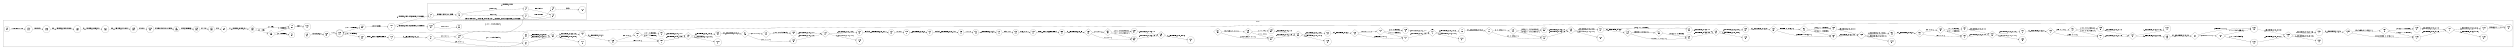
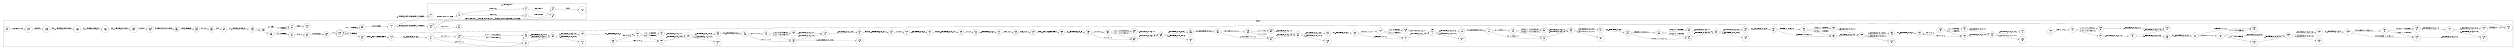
cluster "__VERIFIER_assert()": label "__VERIFIER_assert()" -> "__VERIFIER_main()"
edge "N1 6" -> "N2 5": now "N24 87" -> "N2 5"
cluster "main()": label "main()" -> "assert()"
edge "N74 37" -> "N77 33": now "N76 35" -> "N77 33"
edge "N87 24" -> "N88 23": reversed
node "N56 55": added
edge "N92 19" -> "N93 18": removed, label "int __CPAchecker_TMP_12;"
edge "N102 10" -> "N103 8": now "N100 11" -> "N103 8"
edge "N25 86" -> "N4 4": now "N25 86" -> "N27 85"
edge "N95 15" -> "N97 14": now "N95 15" -> "N131 0"
edge "N108 4" -> "N109 2": now "N108 4" -> "N433 0"
edge "N14 97" -> "N18 96": added, label "int y = n;"
edge "N27 85" -> "N28 83": label "__CPAchecker_TMP_0 = 0;" -> "__CPAchecker_TMP_14 = 1;"
edge "N93 18" -> "N96 16": removed, label "[!(100 <= (x + n))]"
edge "N23 88" -> "N24 87": label "int __CPAchecker_TMP_14;" -> "int __CPAchecker_TMP_0;"
edge "N37 74" -> "N39 73": added, label "[!((x + n) <= 2147483647)]"
edge "N40 71" -> "N123 0": now "N39 73" -> "N123 0"
edge "N29 82" -> "N30 81": now "N29 82" -> "N31 80"
